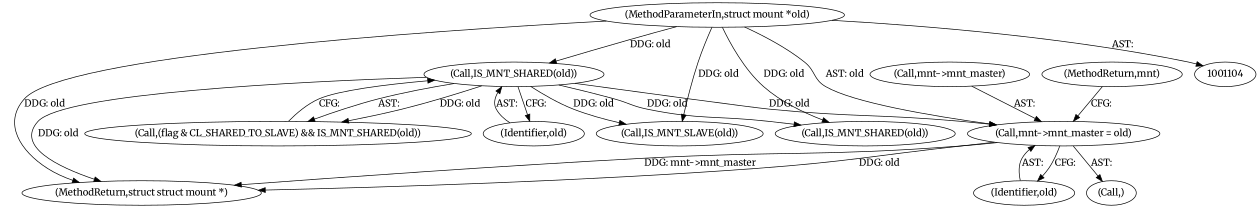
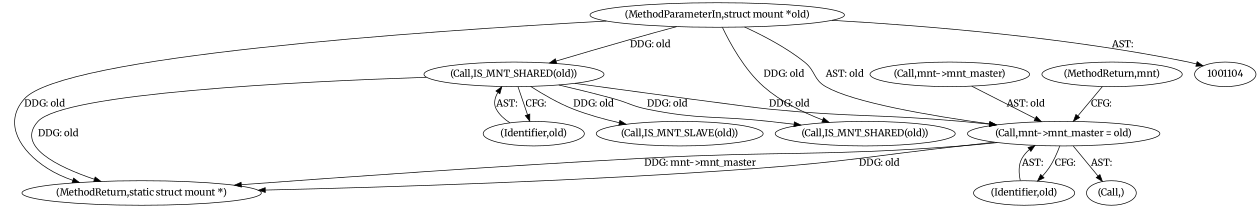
edge "(MethodParameterIn,struct mount *old)" -> "(Call,IS_MNT_SLAVE(old))": removed, label "DDG: old"
edge "(Call,mnt->mnt_master)" -> "(Call,mnt->mnt_master = old)": label "AST: " -> "AST: old"
node "(Call,(flag & CL_SHARED_TO_SLAVE) && IS_MNT_SHARED(old))": removed
node "(MethodReturn,struct struct mount *)": label "(MethodReturn,struct struct mount *)" -> "(MethodReturn,static struct mount *)"
